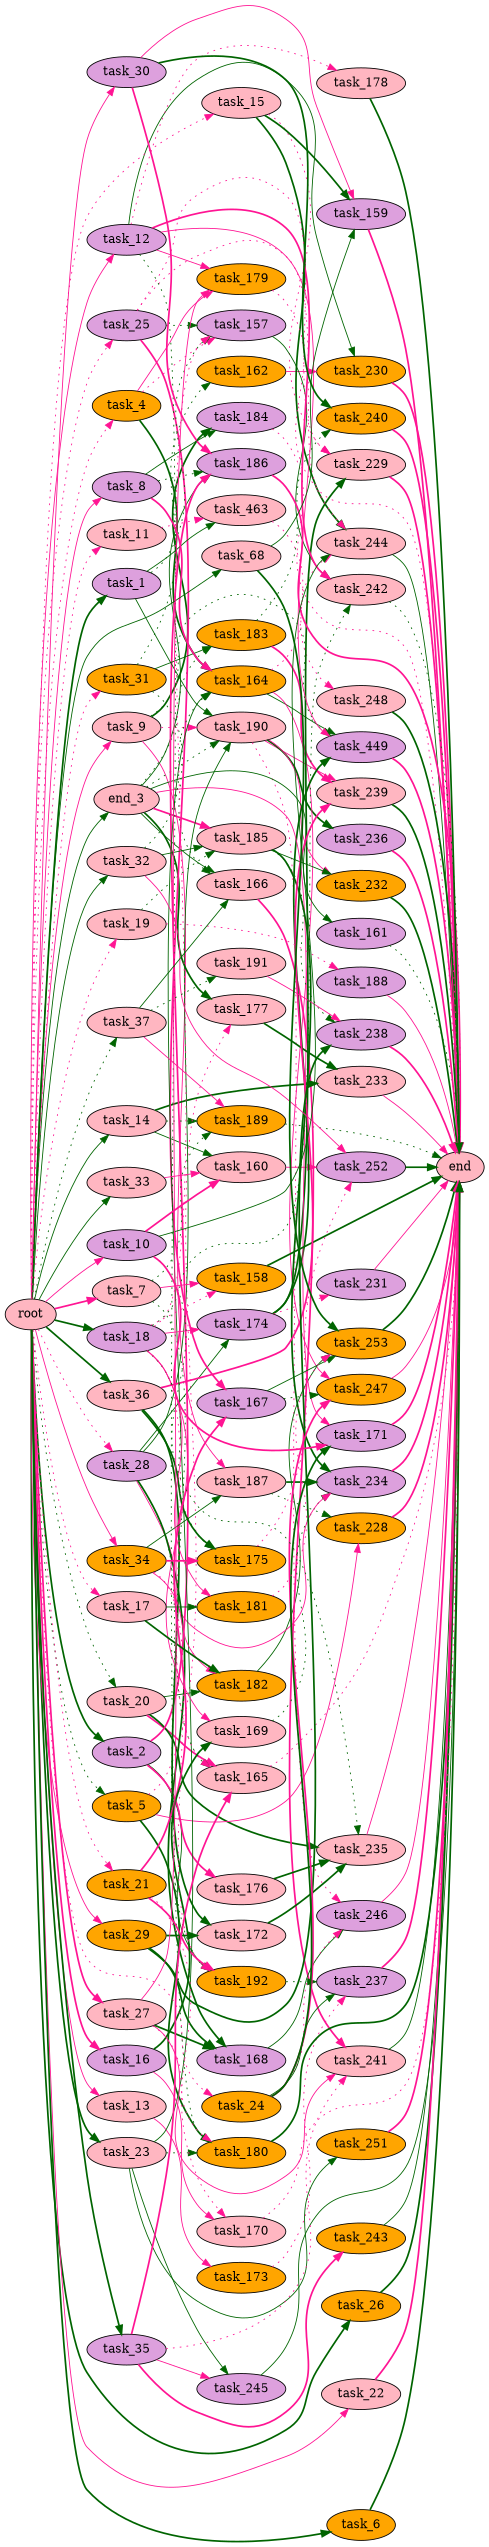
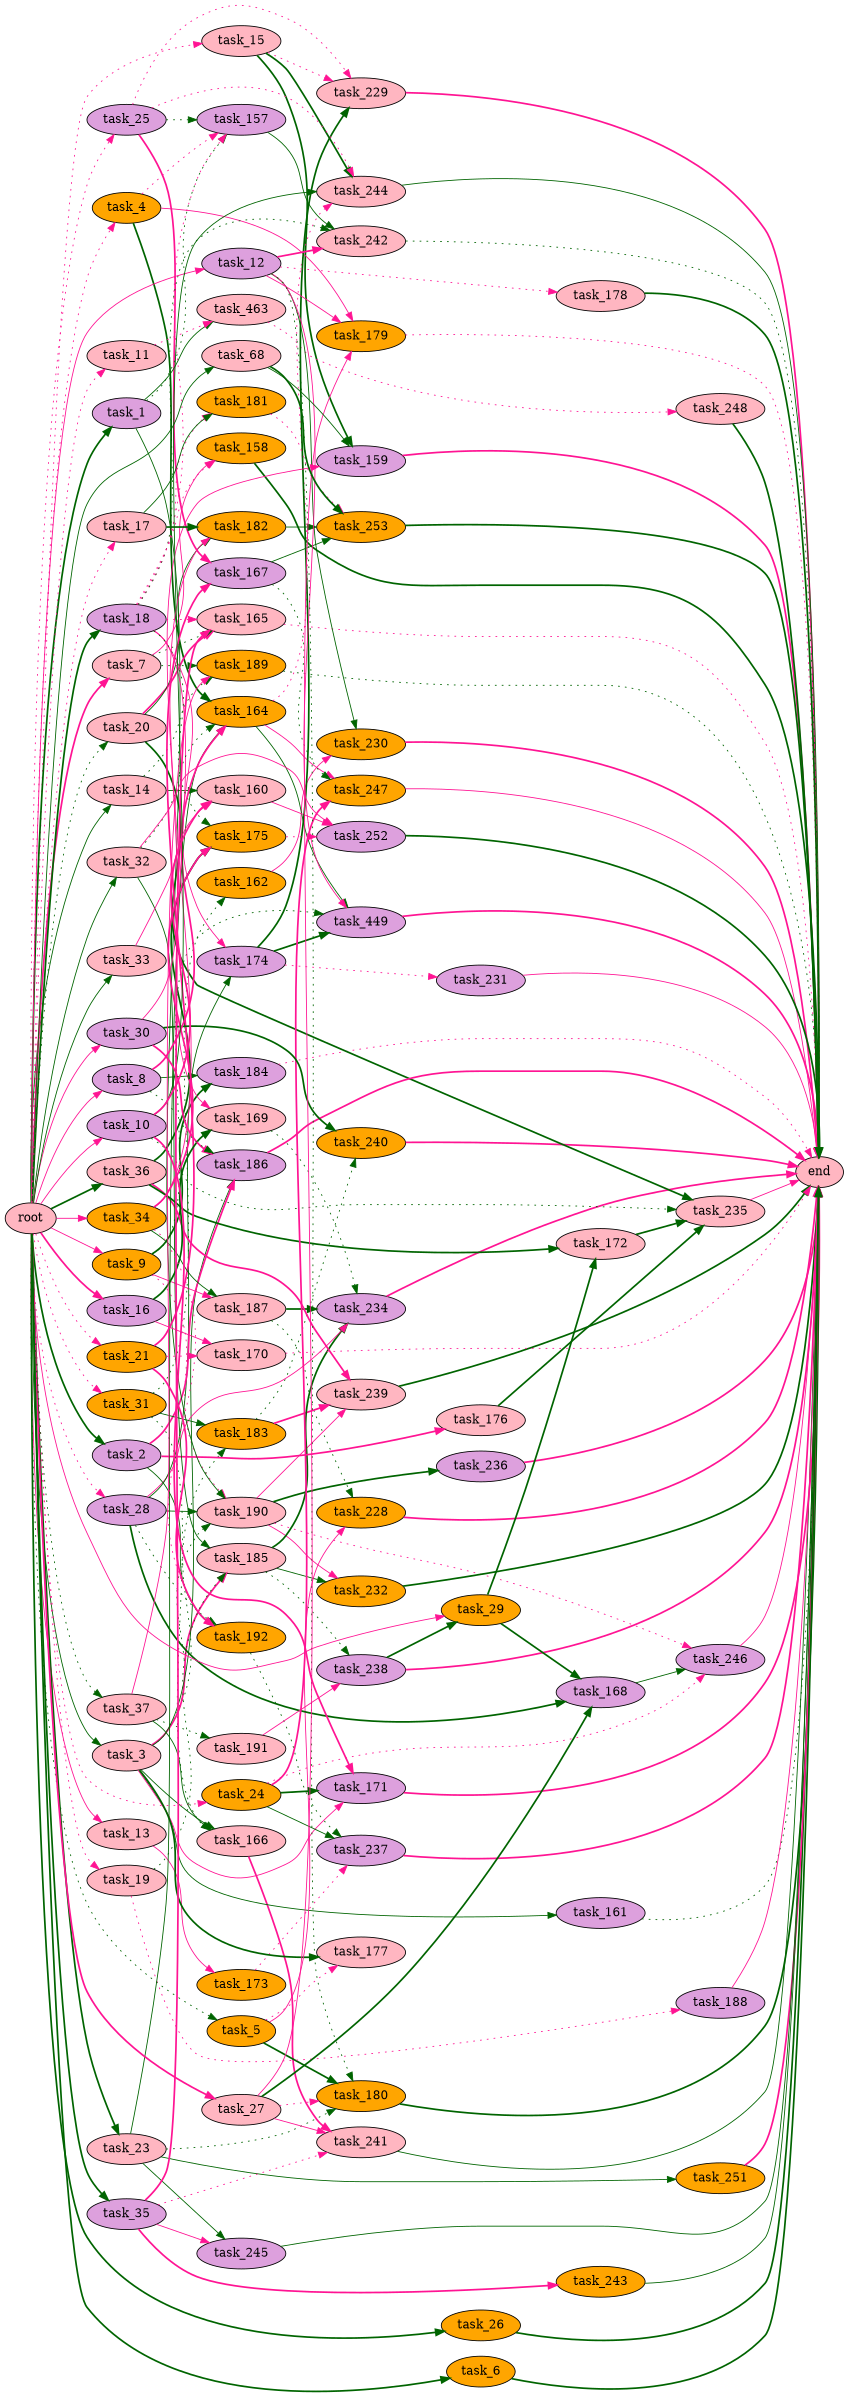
node "task_9": fillcolor lightpink -> orange
node "end_3": label "end_3" -> "task_3"
node "task_233": removed
edge "task_18" -> "task_181": style solid -> dotted
edge "task_29" -> "task_238": reversed
node "task_22": removed
